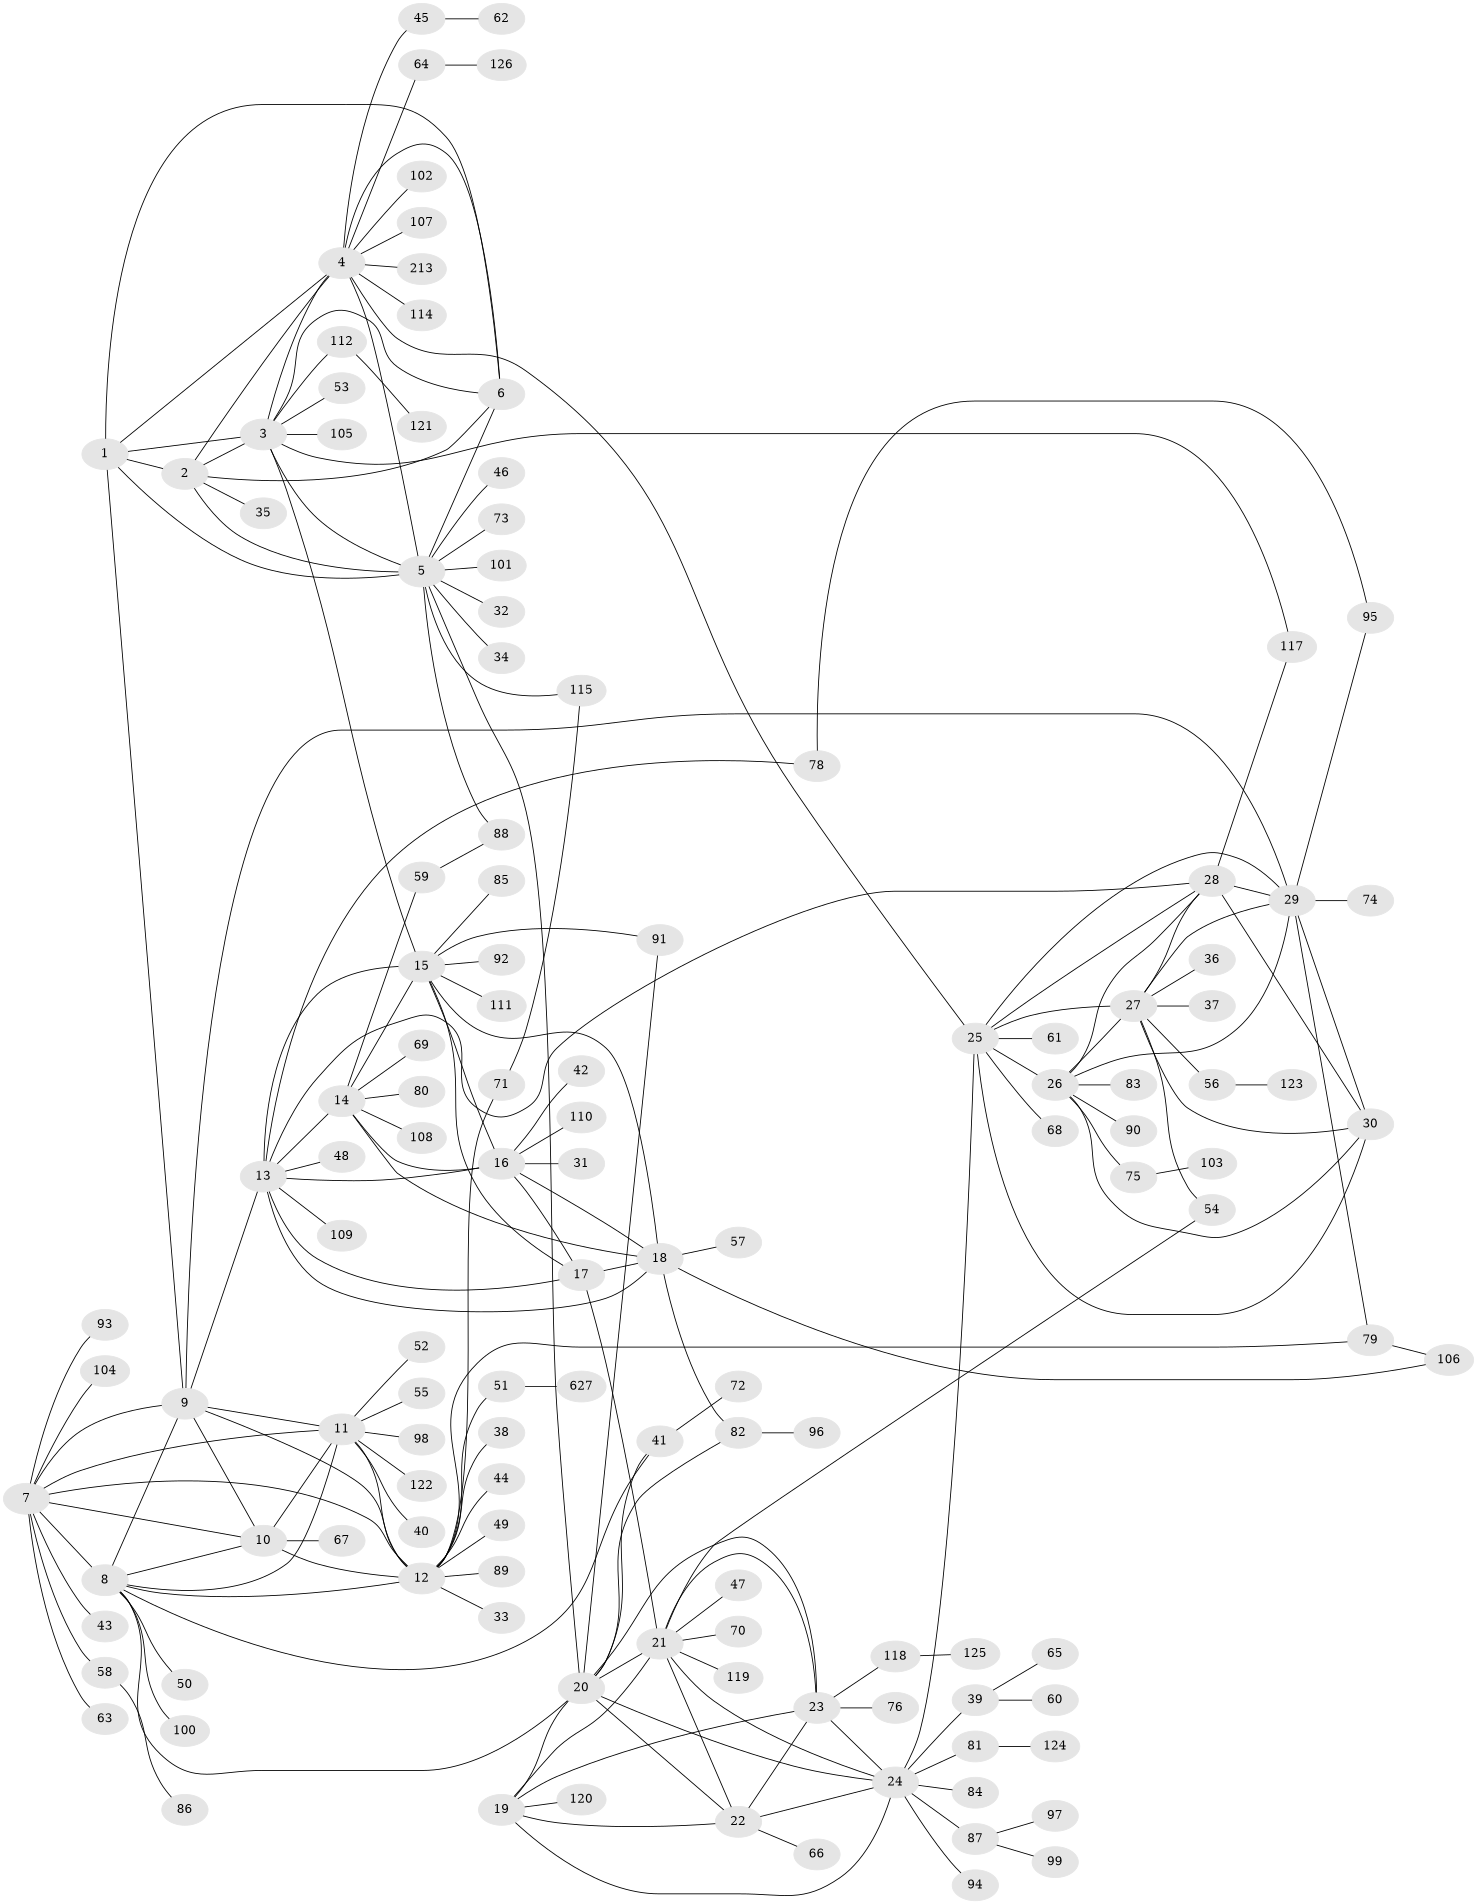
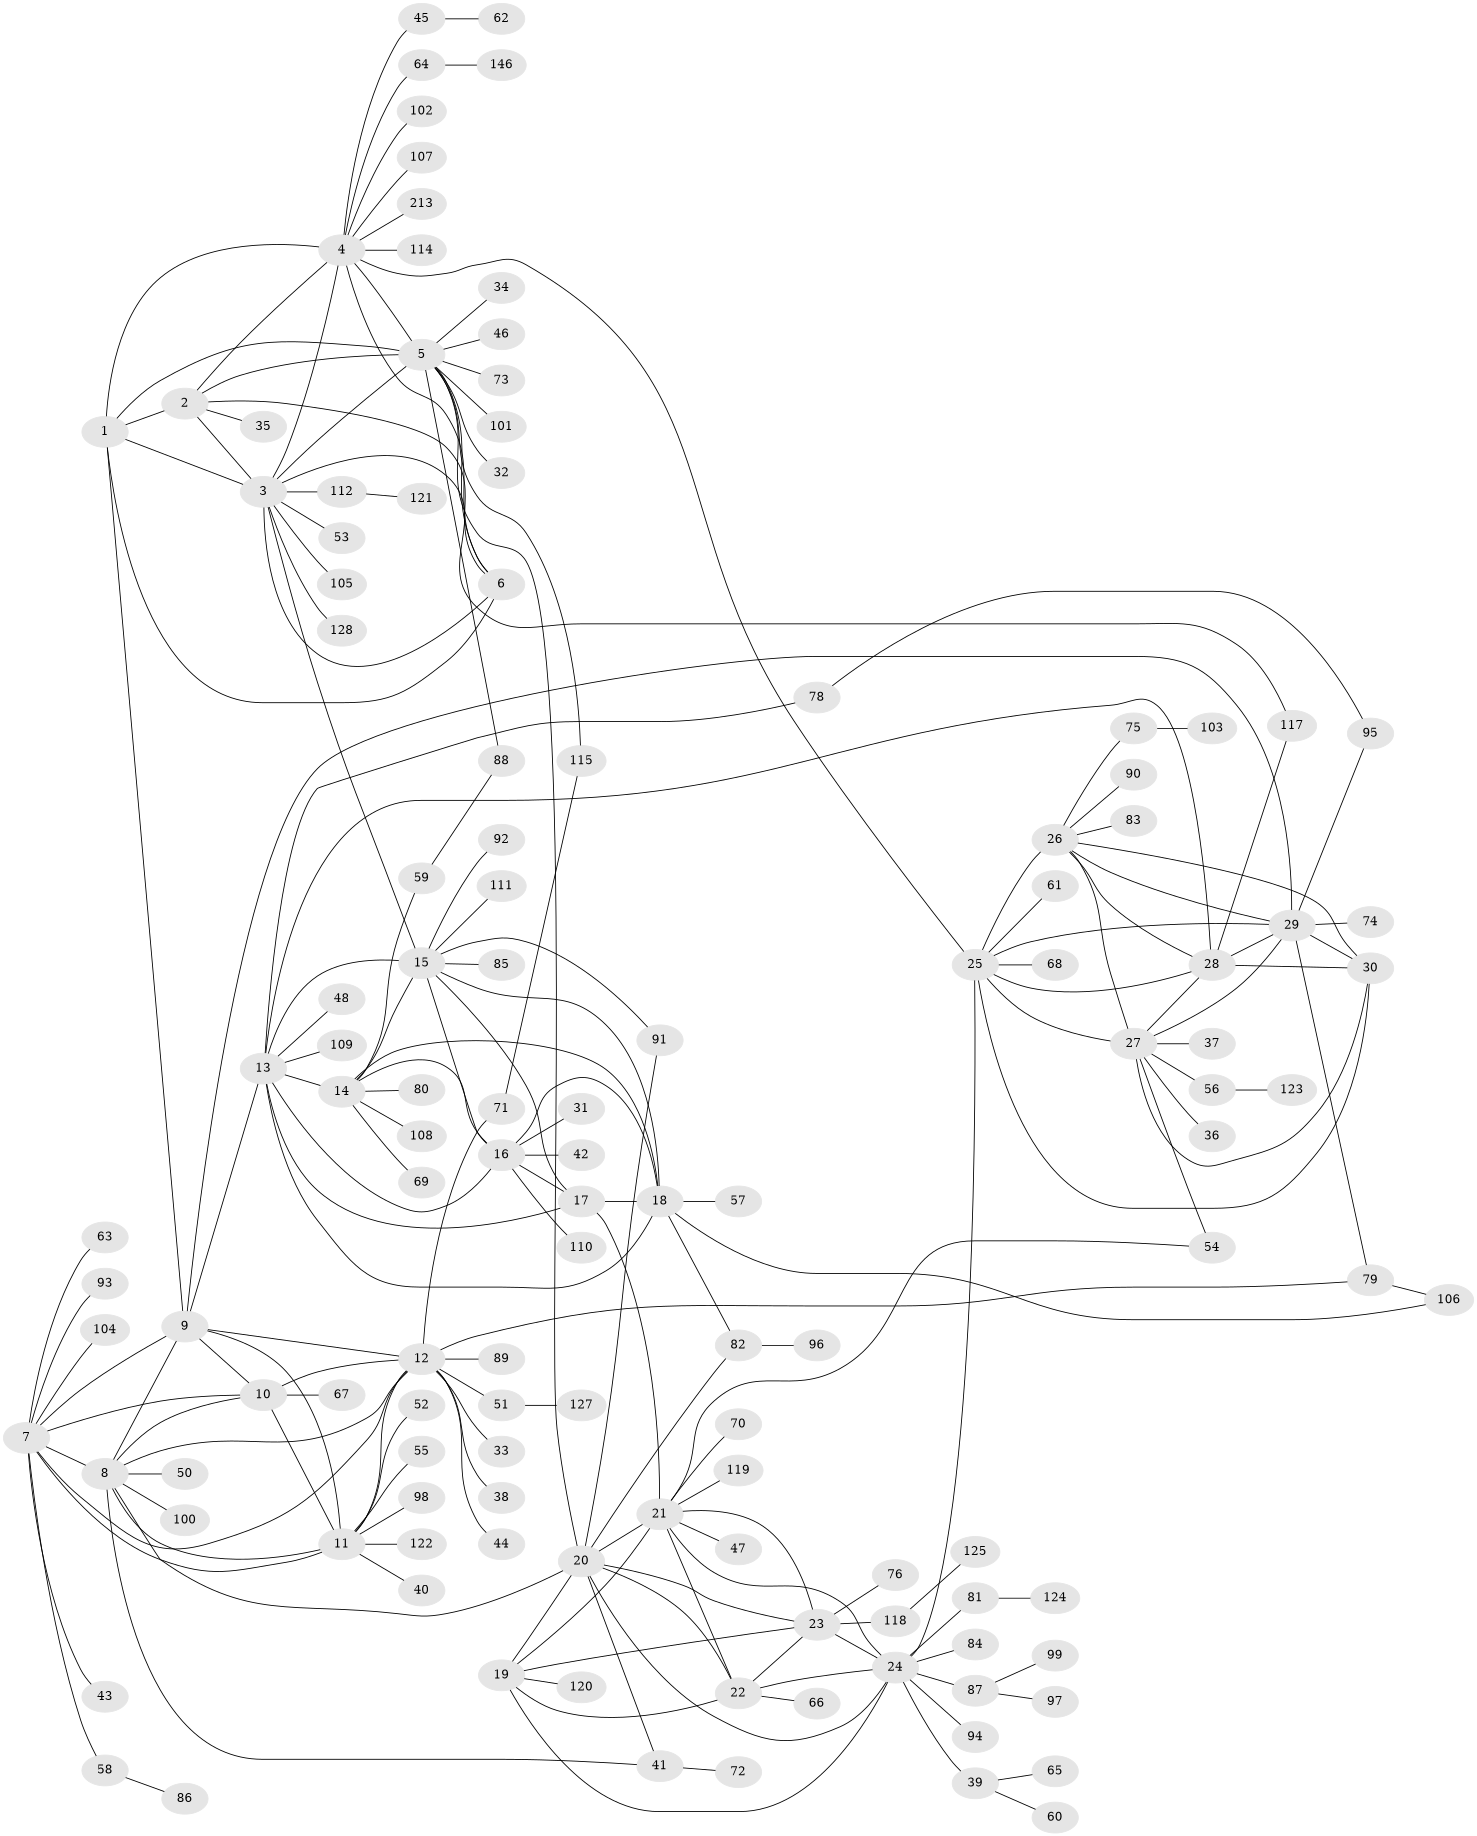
node "126": label "126" -> "146"
node "128": added
node "627": label "627" -> "127"
node "49": removed
